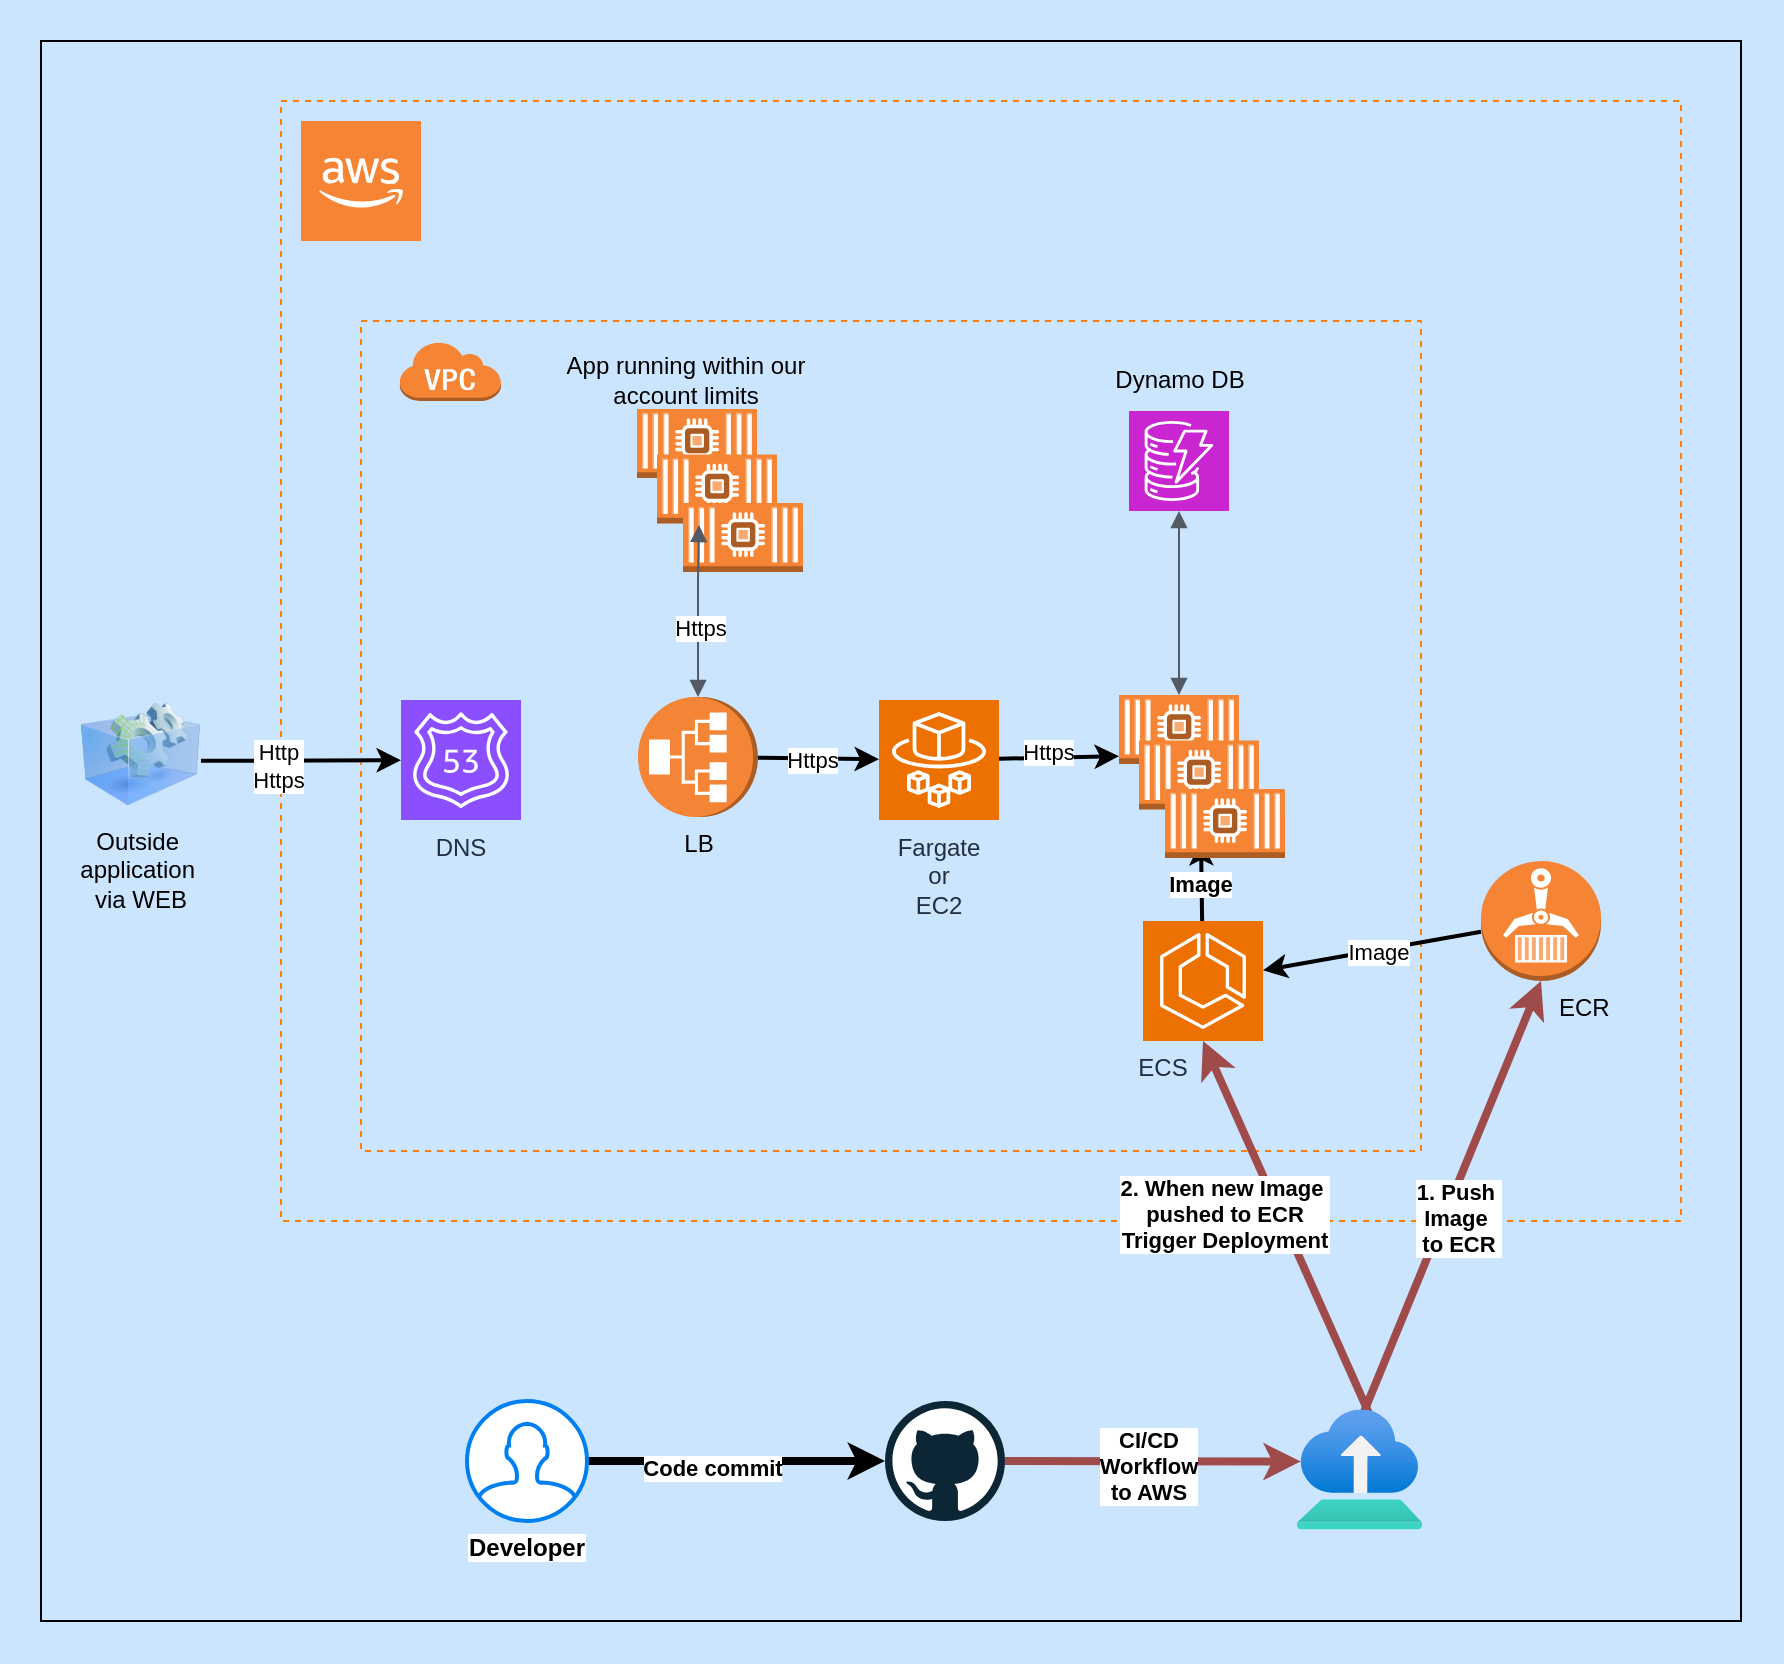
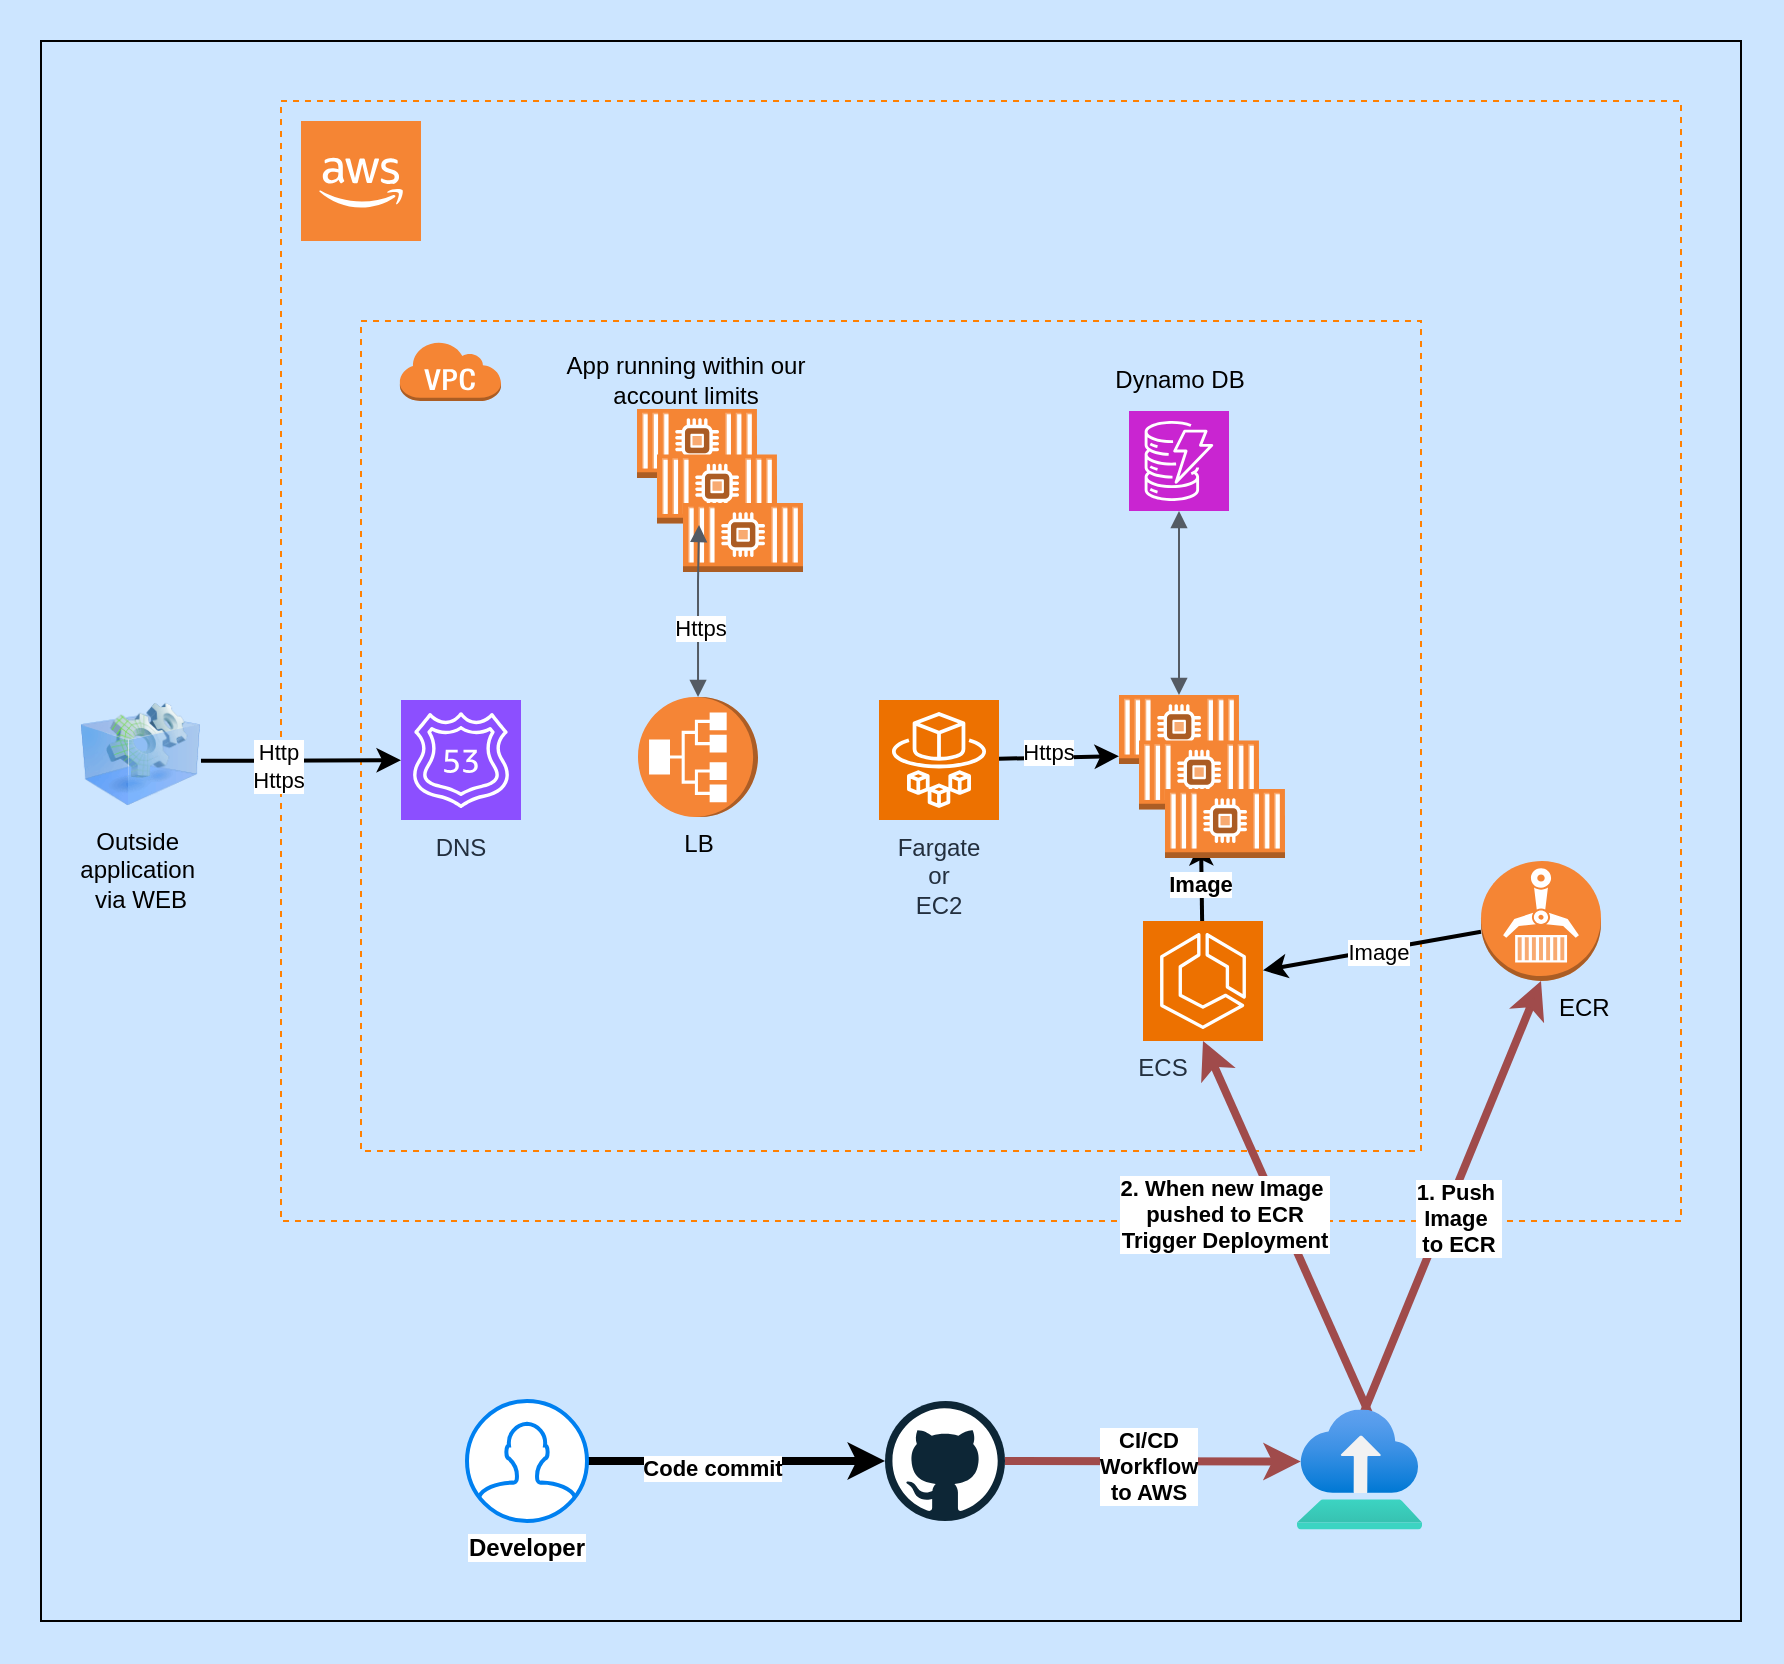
edge "LB" -> "Fargate or EC2": removed, label "Https"
